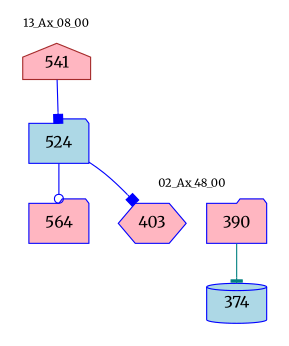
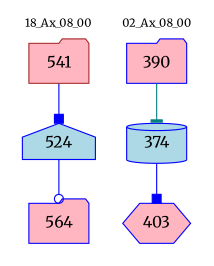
cluster "13_Ax_08_00": label "13_Ax_08_00" -> "18_Ax_08_00"
node "541": shape house -> folder
node "524": shape folder -> house
edge "524" -> "403": now "374" -> "403"
cluster "02_Ax_48_00": label "02_Ax_48_00" -> "02_Ax_08_00"
